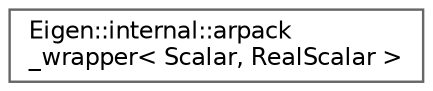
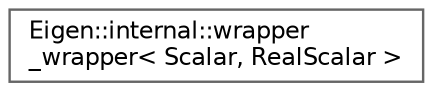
node "Eigen::internal::arpack _wrapper< Scalar, RealScalar >": label "Eigen::internal::arpack _wrapper< Scalar, RealScalar >" -> "Eigen::internal::wrapper _wrapper< Scalar, RealScalar >"
